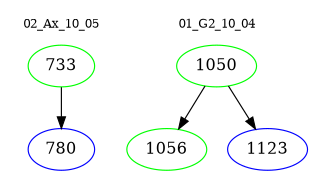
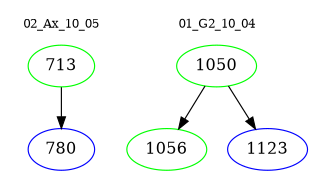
node "733": label "733" -> "713"
